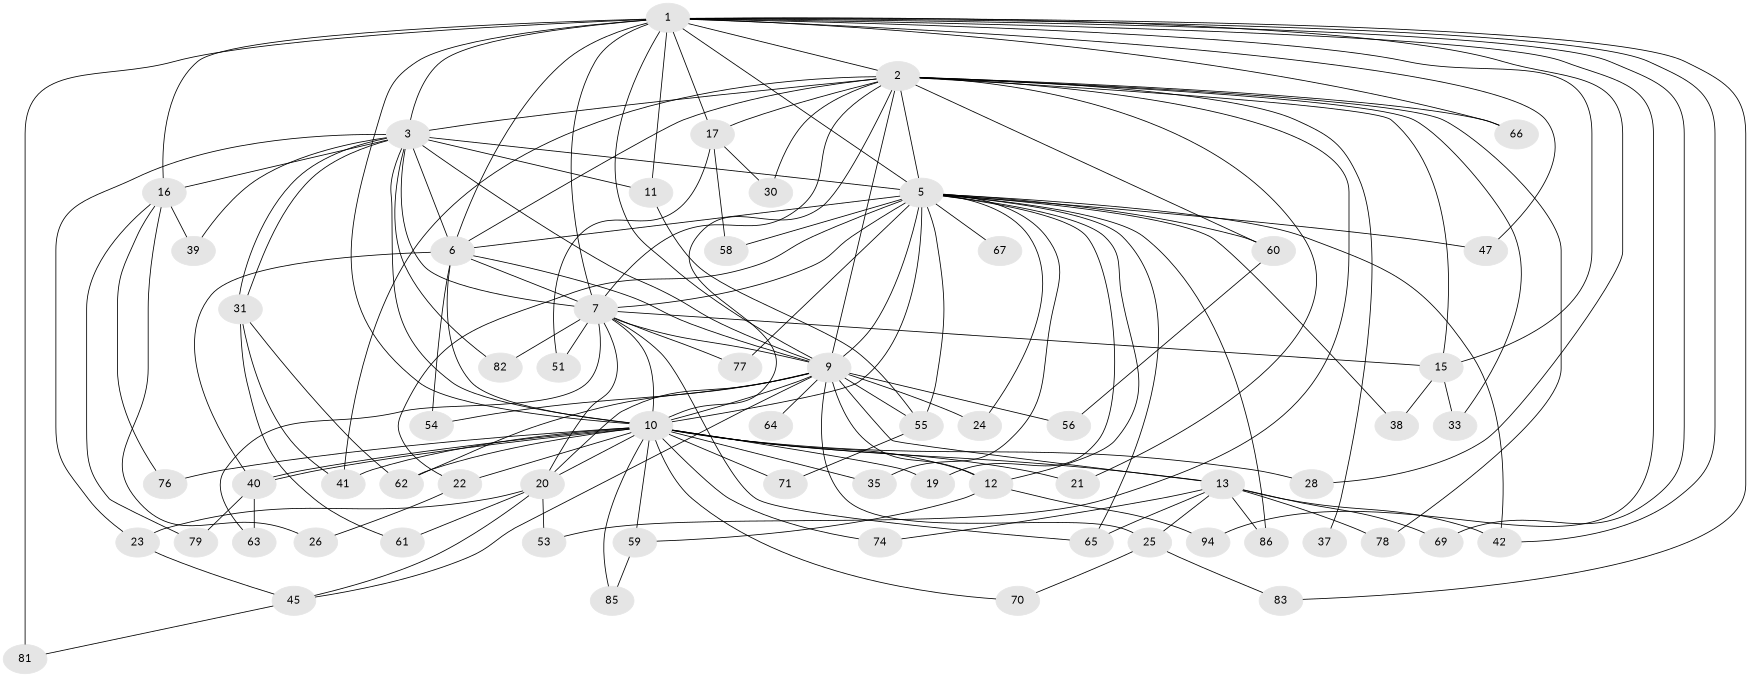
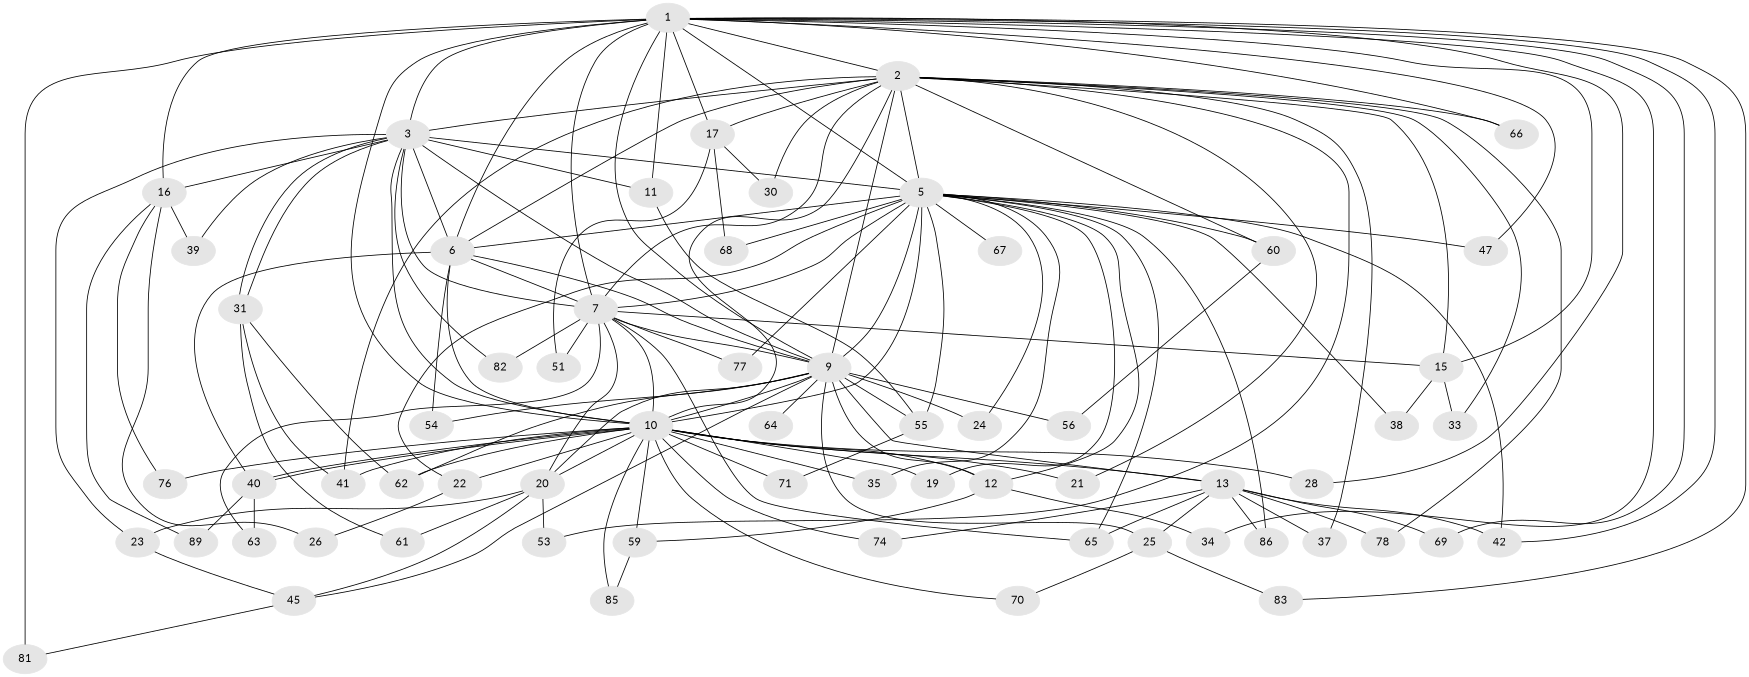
node "58": label "58" -> "68"
edge "13" -- "37": added
node "79": label "79" -> "89"
node "94": label "94" -> "34"
